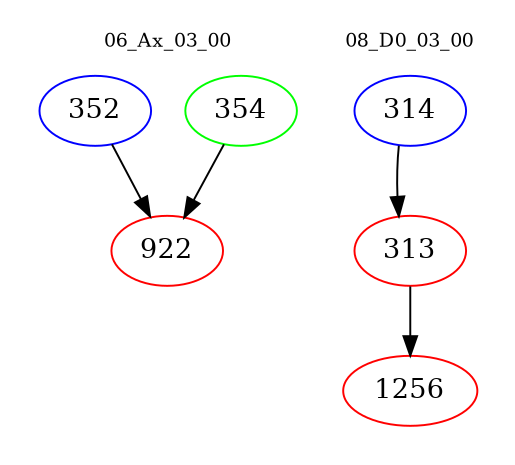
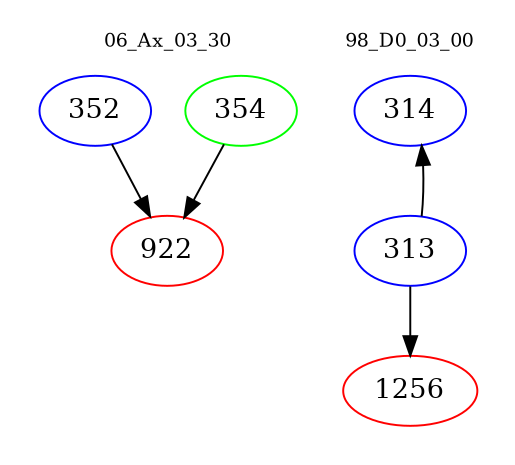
cluster "06_Ax_03_00": label "06_Ax_03_00" -> "06_Ax_03_30"
cluster "08_D0_03_00": label "08_D0_03_00" -> "98_D0_03_00"
edge "314" -> "313": reversed
node "313": color red -> blue
